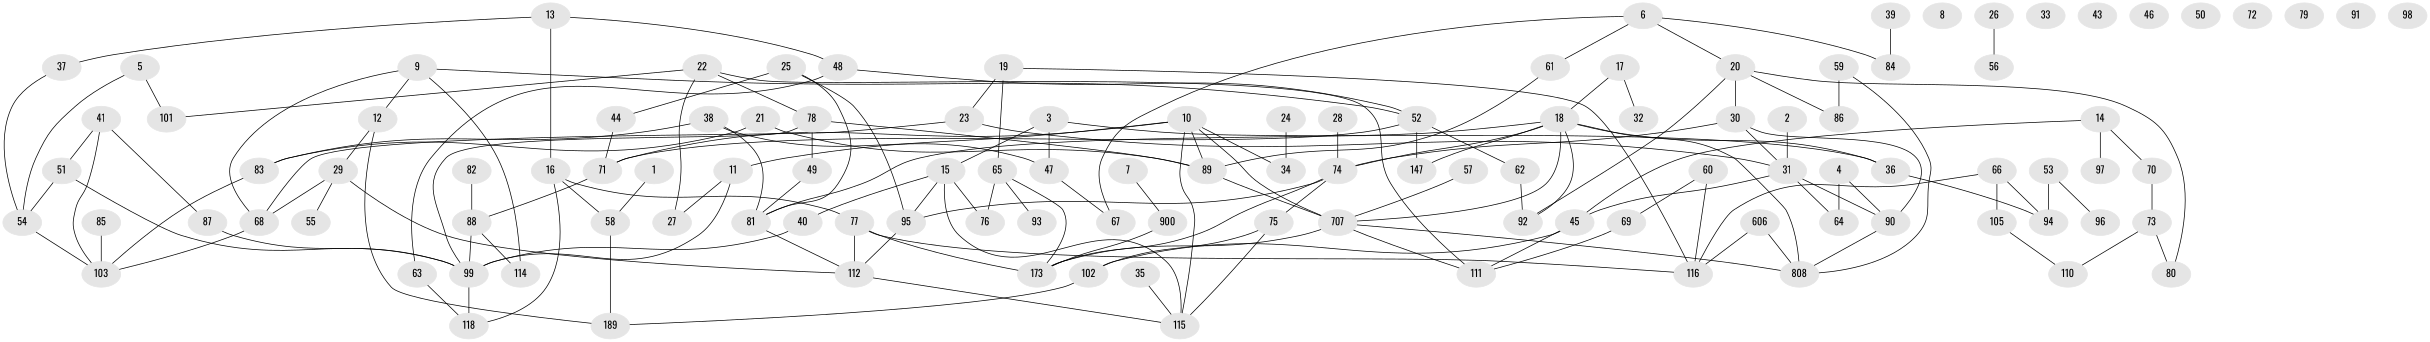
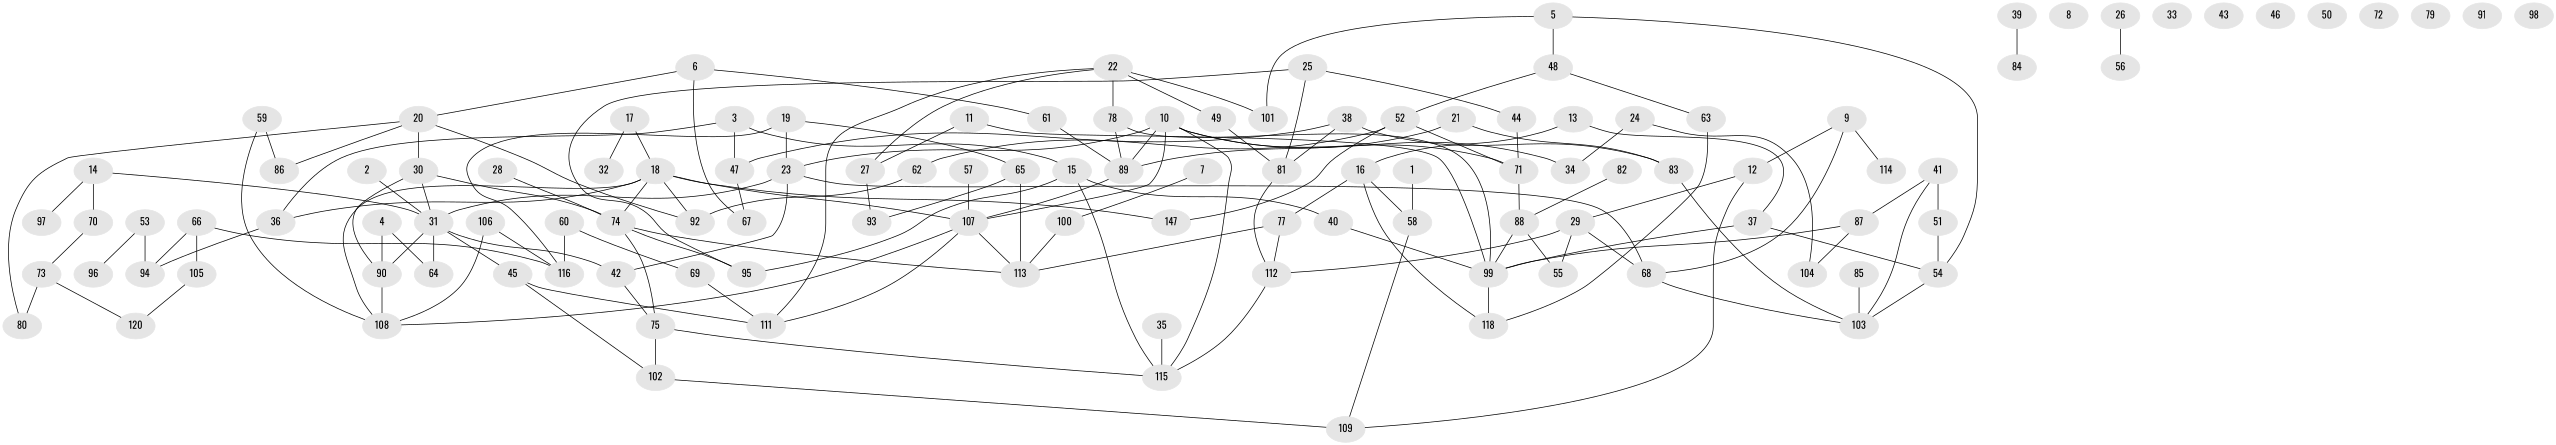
edge "13" -- "48": now "5" -- "48"
edge "6" -- "84": removed
edge "9" -- "52": removed
edge "14" -- "45": now "14" -- "31"
edge "18" -- "81": removed
edge "10" -- "11": now "10" -- "23"
edge "78" -- "49": now "22" -- "49"
edge "27" -- "93": added
node "76": removed
node "900": label "900" -> "100"
node "707": label "707" -> "107"
node "606": label "606" -> "106"
edge "95" -- "112": removed
edge "51" -- "99": now "37" -- "99"
edge "88" -- "114": now "88" -- "55"
edge "77" -- "116": removed
node "42": added
node "173": label "173" -> "113"
node "808": label "808" -> "108"
node "104": added
node "110": label "110" -> "120"
node "189": label "189" -> "109"
